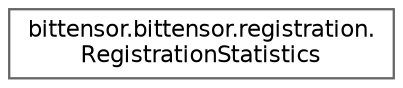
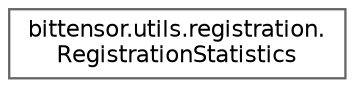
node "bittensor.bittensor.registration. RegistrationStatistics": label "bittensor.bittensor.registration. RegistrationStatistics" -> "bittensor.utils.registration. RegistrationStatistics"
